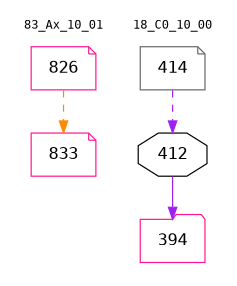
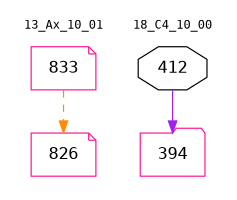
cluster "83_Ax_10_01": label "83_Ax_10_01" -> "13_Ax_10_01"
cluster "18_C0_10_00": label "18_C0_10_00" -> "18_C4_10_00"
node "414": removed
edge "826" -> "833": reversed
